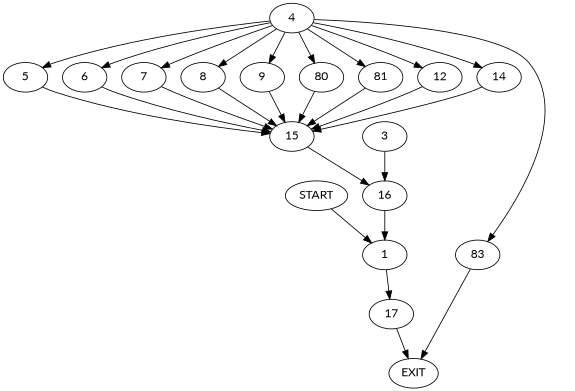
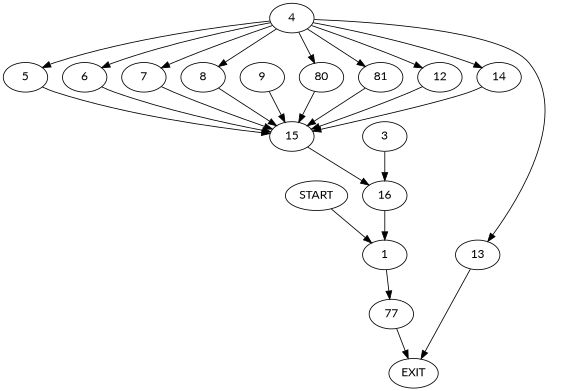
edge "4" -> "9": removed
node "83": label "83" -> "13"
node "17": label "17" -> "77"
